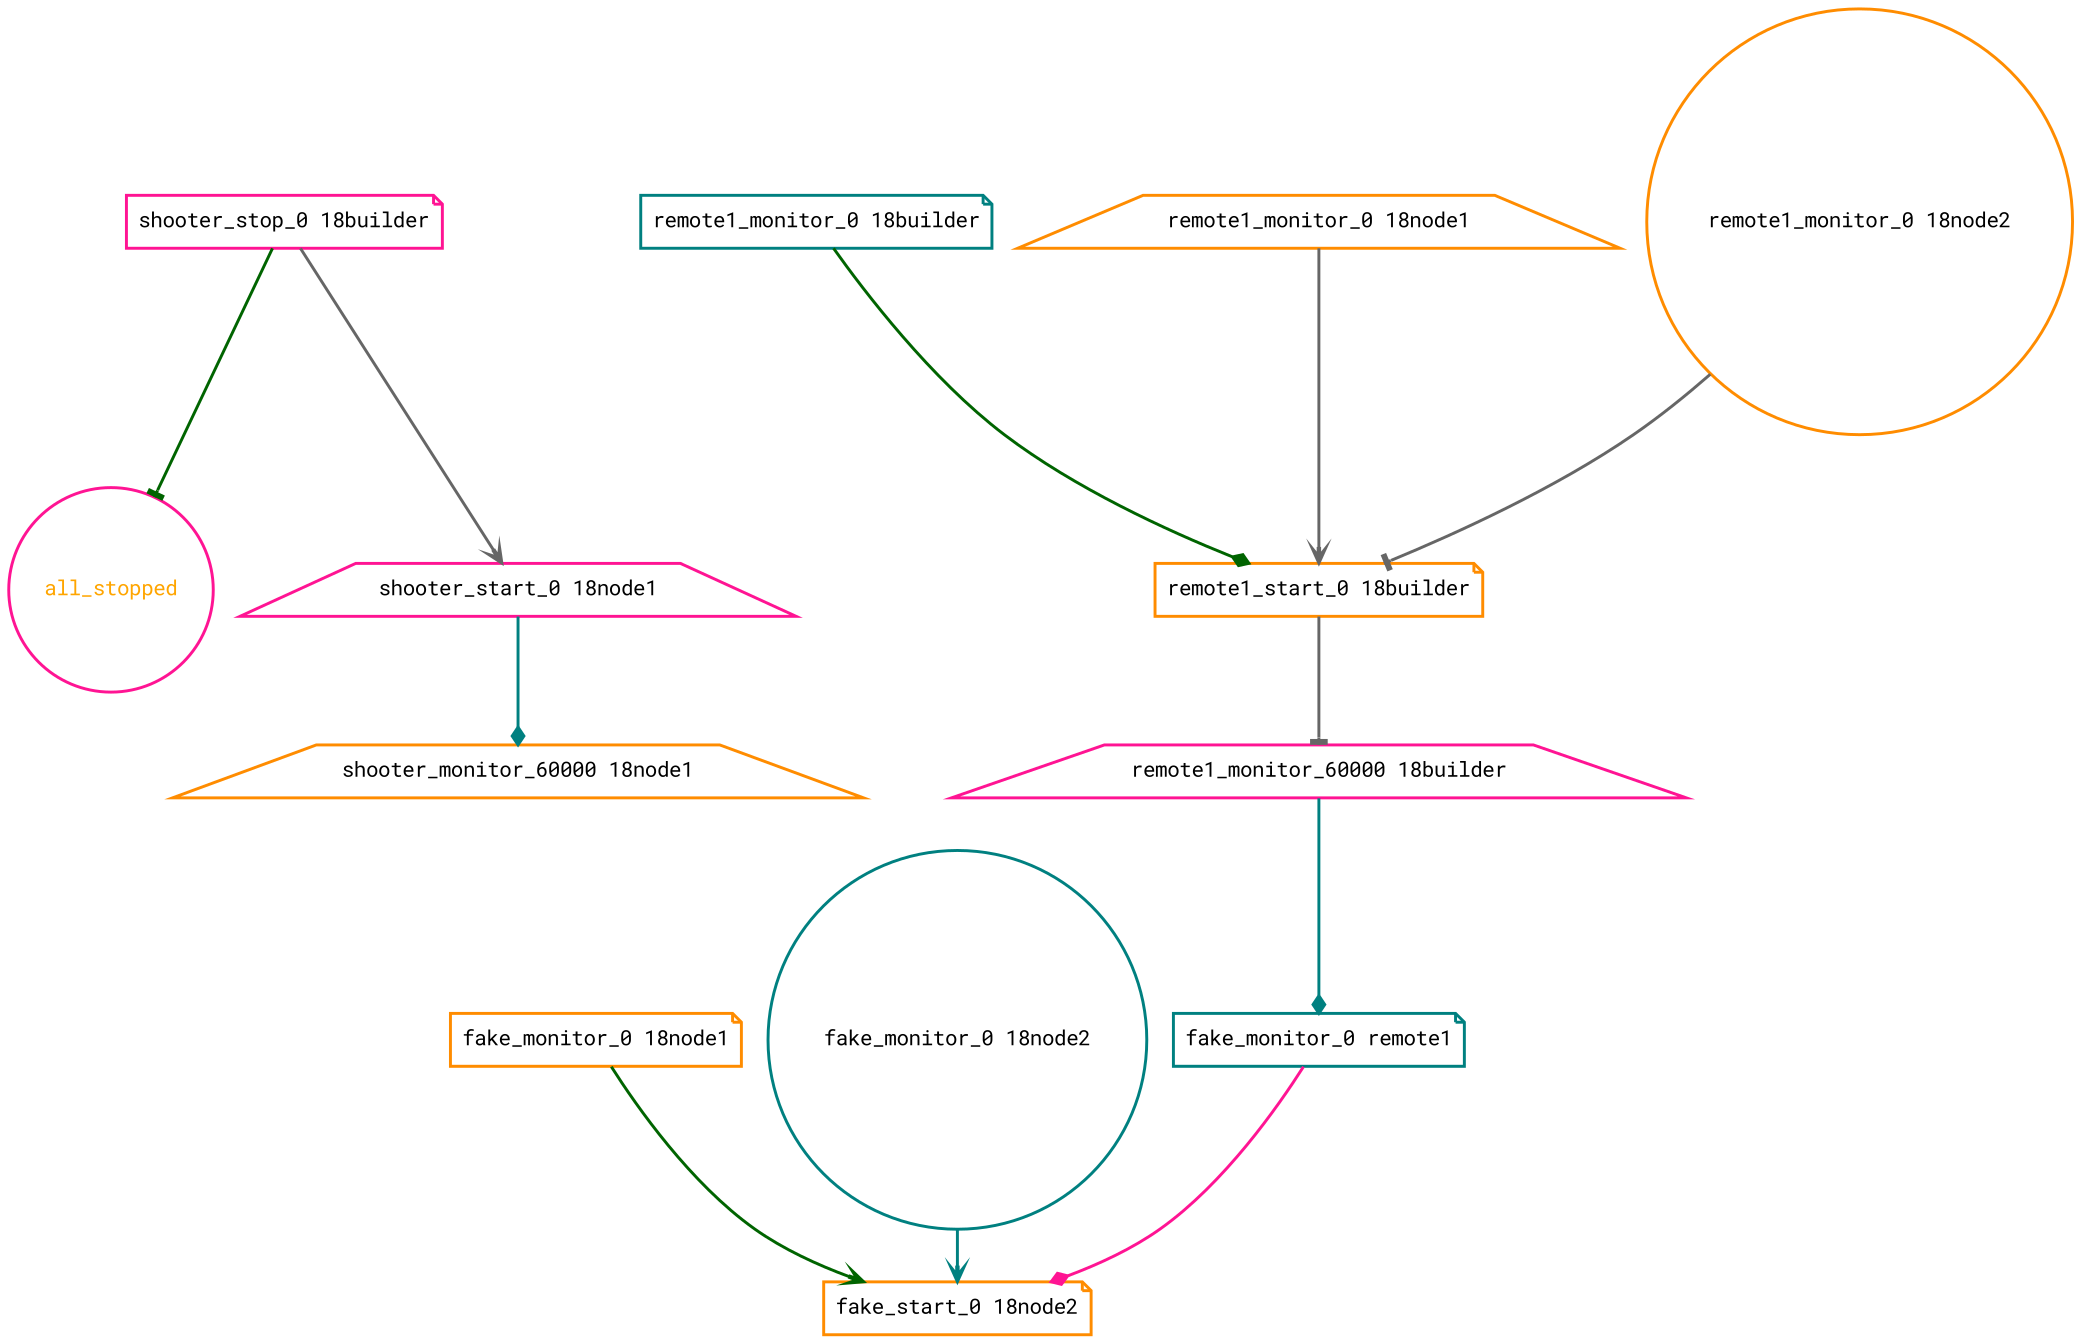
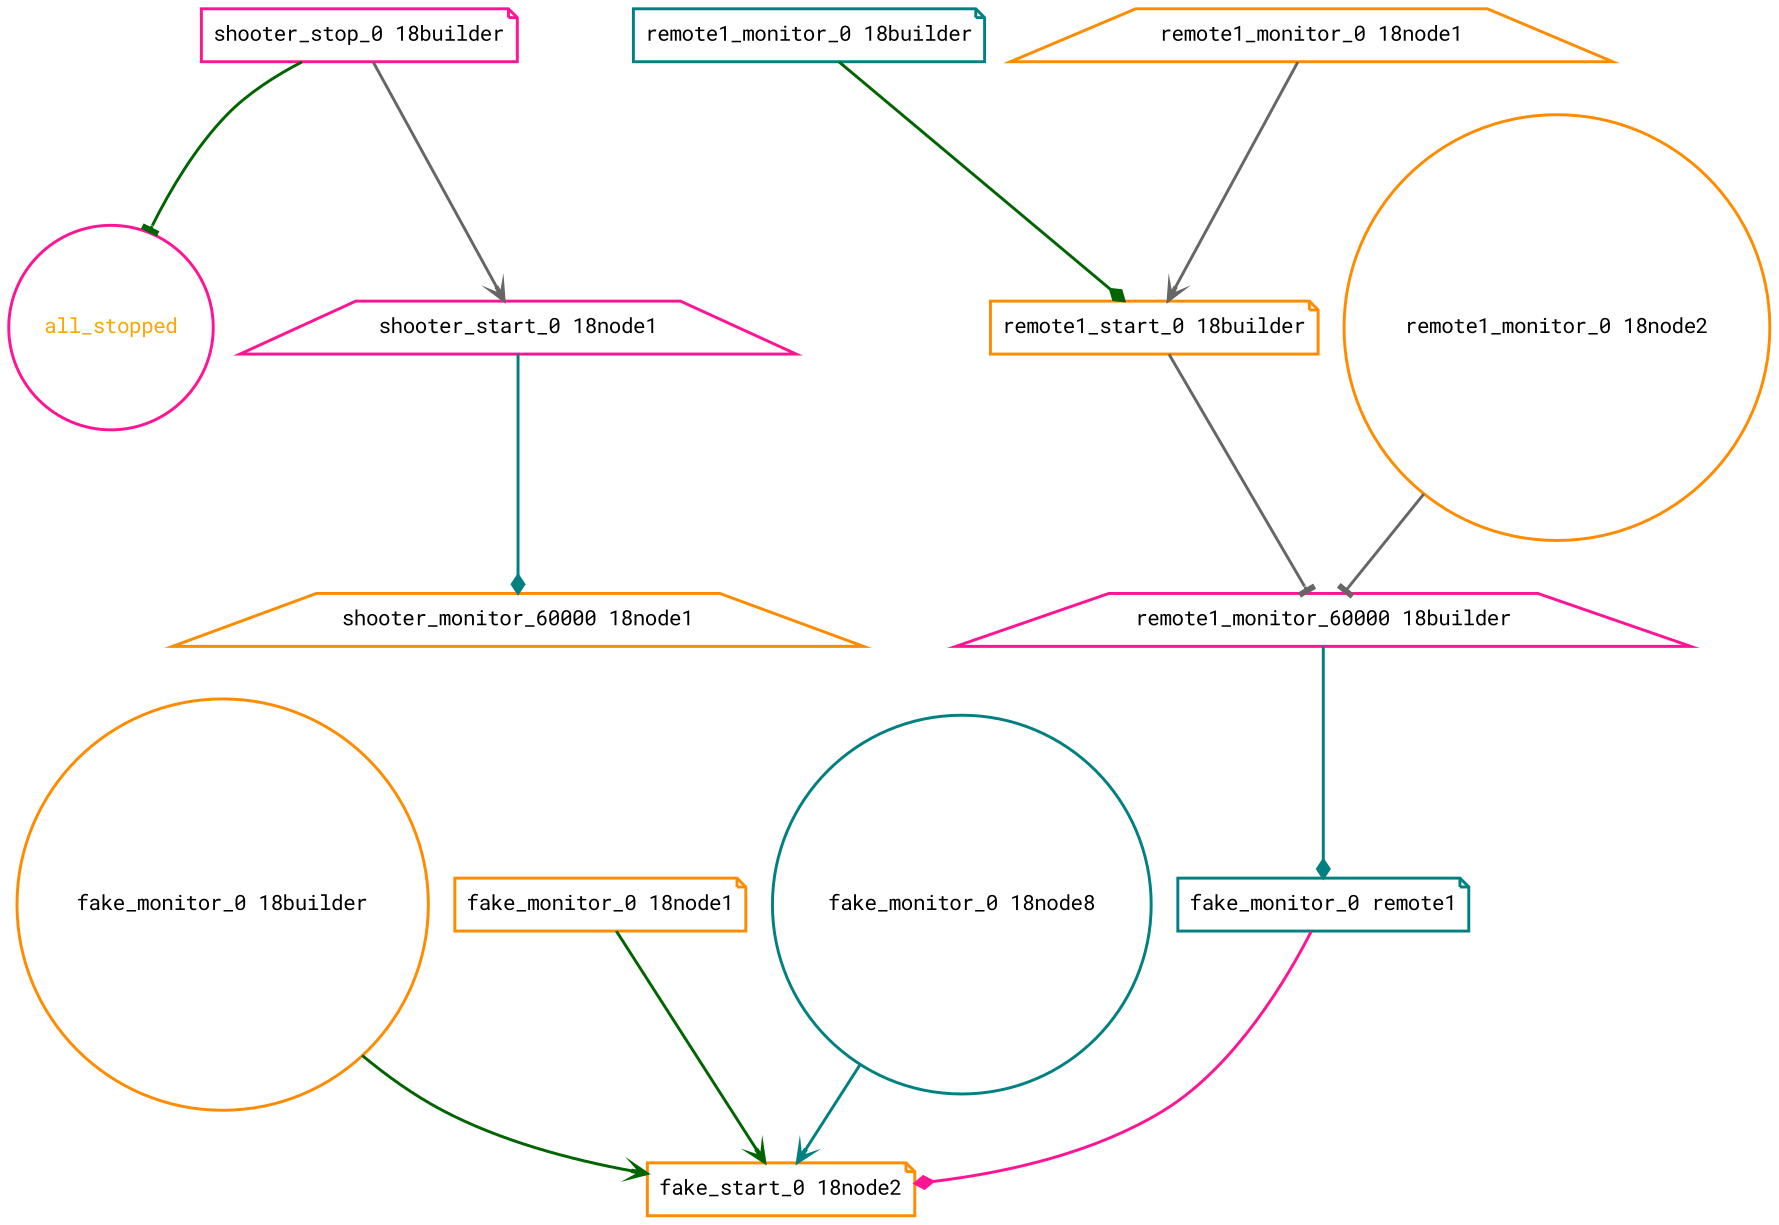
edge "remote1_monitor_0 18node2" -> "remote1_start_0 18builder": now "remote1_monitor_0 18node2" -> "remote1_monitor_60000 18builder"
node "fake_monitor_0 18builder": added
node "fake_monitor_0 18node2": label "fake_monitor_0 18node2" -> "fake_monitor_0 18node8"
